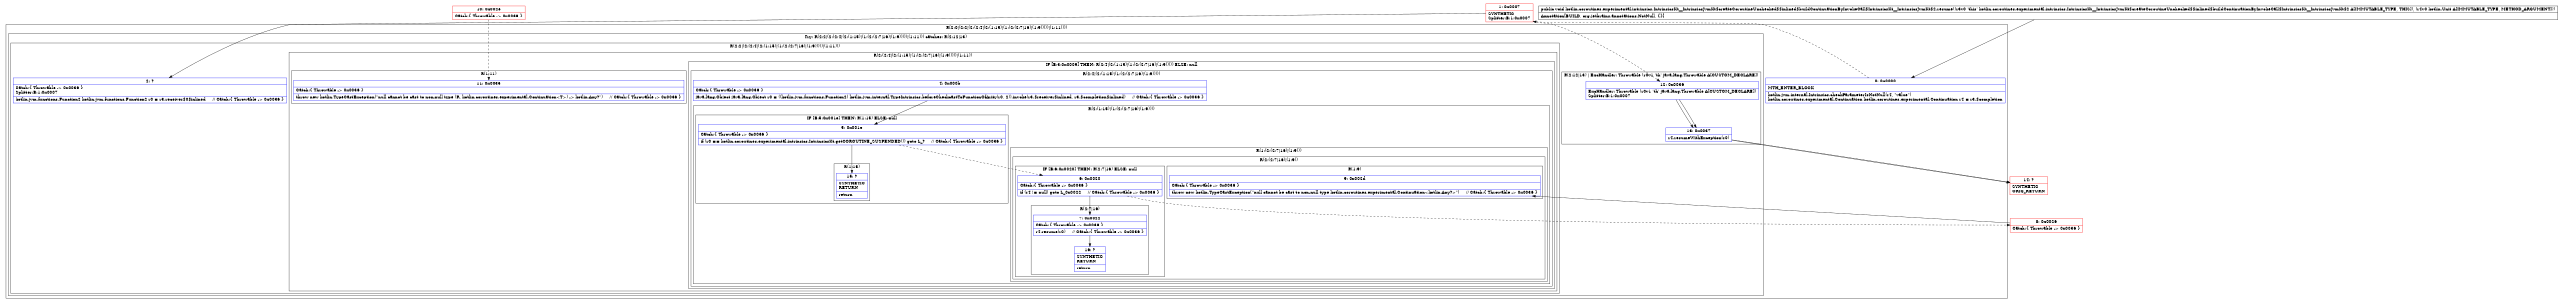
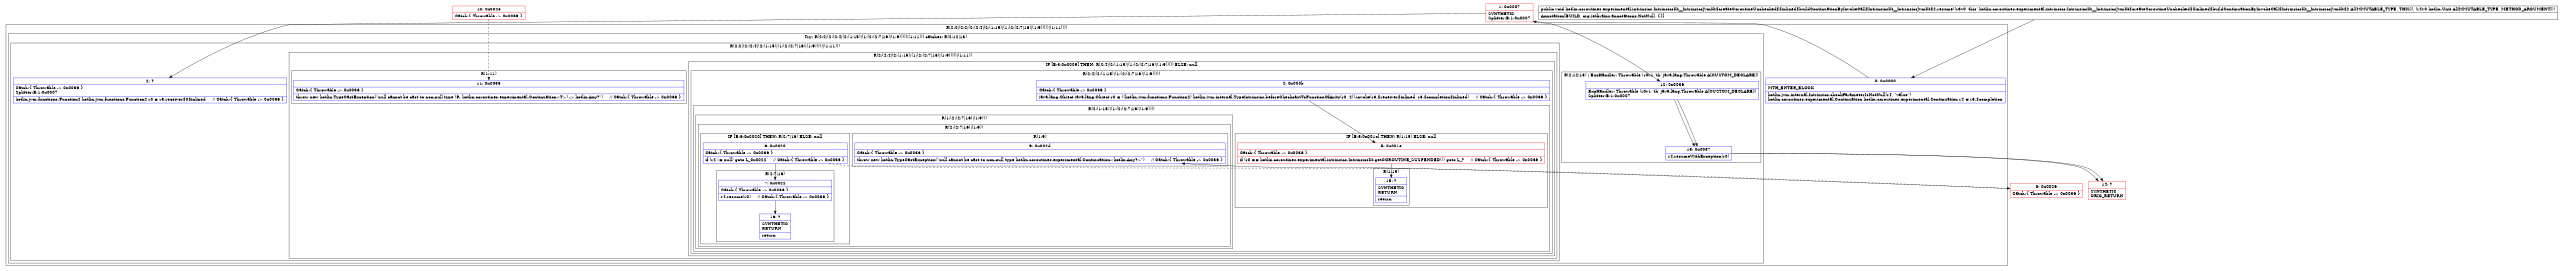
edge "0: 0x0000" -> "1: 0x0007": style dashed -> solid
edge "1: 0x0007" -> "12: 0x0036": style dashed -> solid
node "5: 0x001e": color blue -> red
edge "5: 0x001e" -> "6: 0x0020": removed
